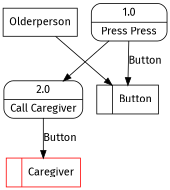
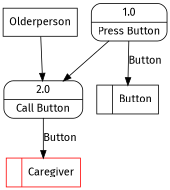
node "1.0": text "Press Press" -> "Press Button"
edge "Olderperson" -> "Button": now "Olderperson" -> "2.0"
node "2.0": text "Call Caregiver" -> "Call Button"
